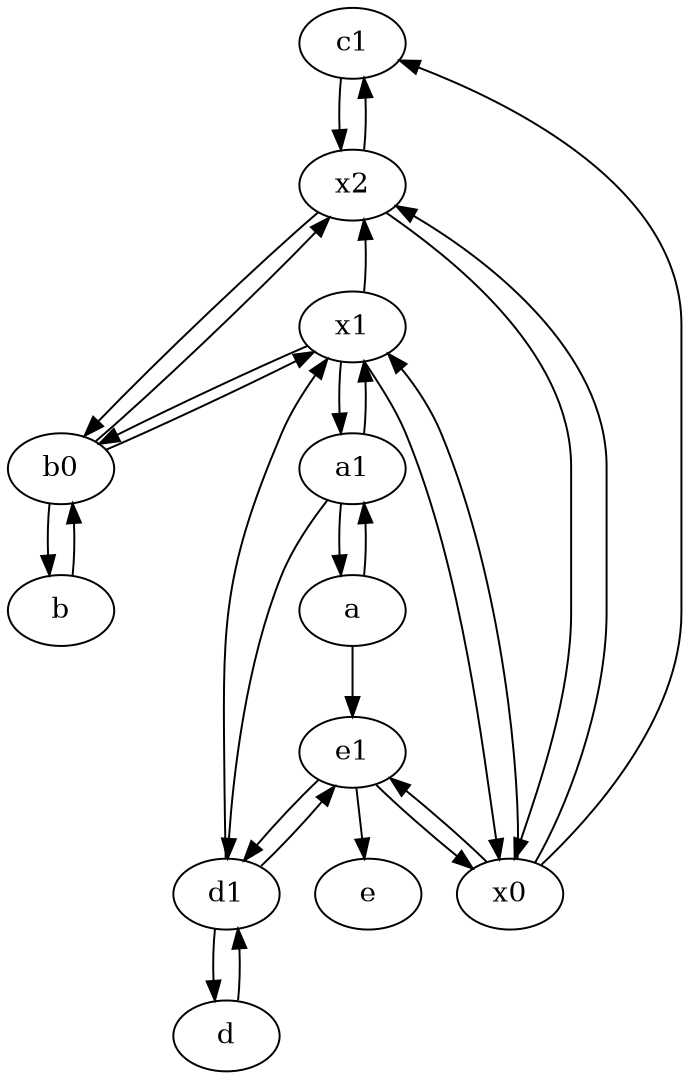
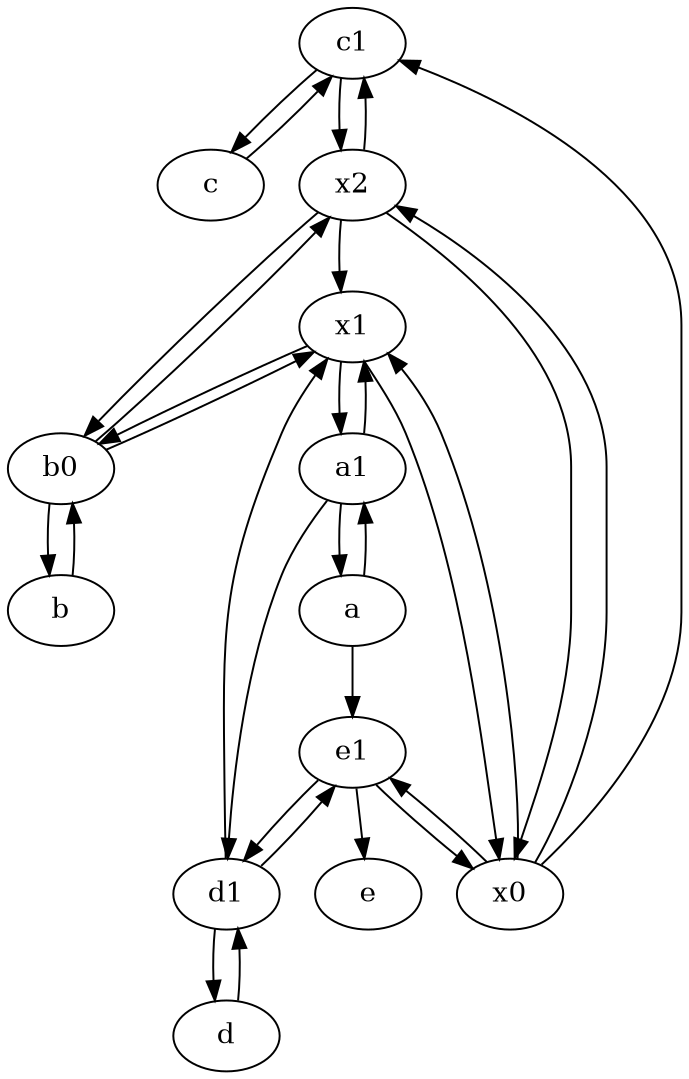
node "c": added
edge "x1" -> "x2": reversed
